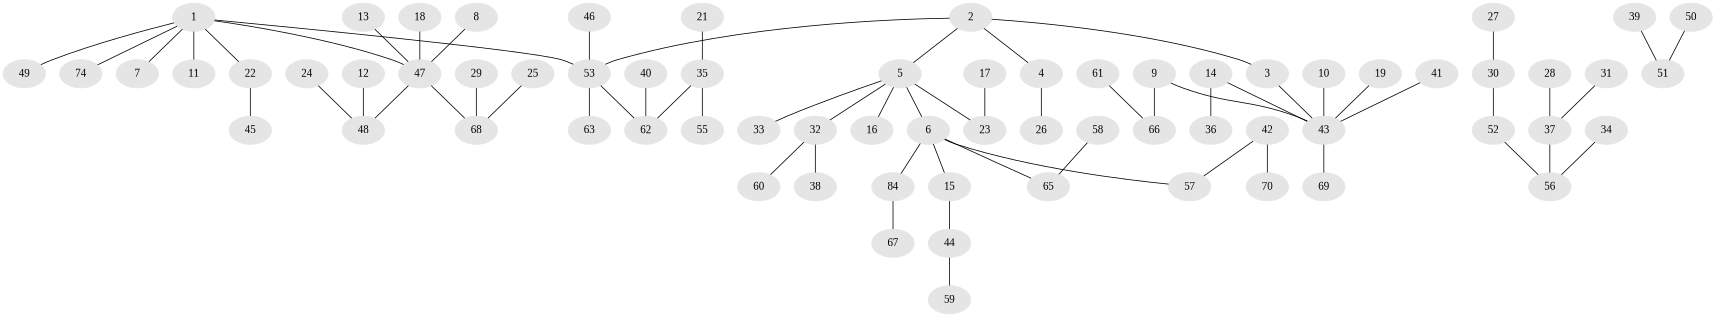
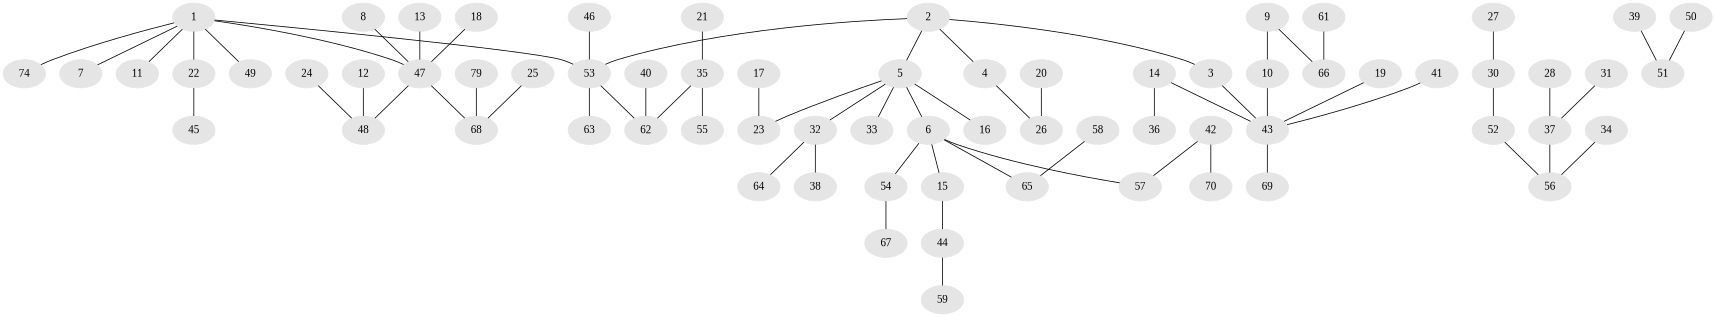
node "29": label "29" -> "79"
node "20": added
edge "9" -- "43": now "9" -- "10"
node "60": label "60" -> "64"
node "84": label "84" -> "54"
